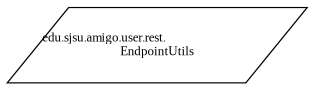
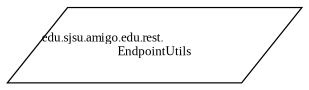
node "edu.sjsu.amigo.user.rest. EndpointUtils": label "edu.sjsu.amigo.user.rest. EndpointUtils" -> "edu.sjsu.amigo.edu.rest. EndpointUtils"
